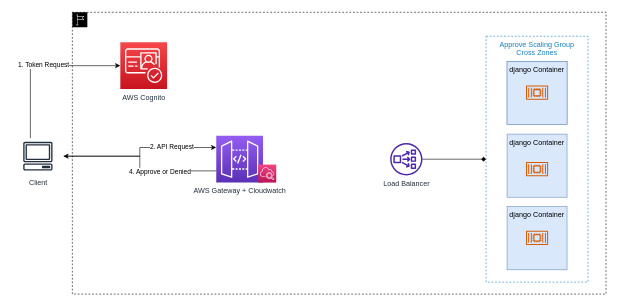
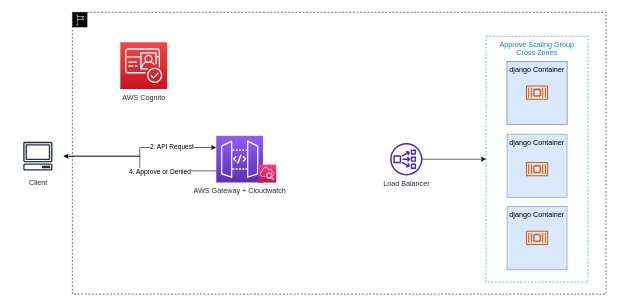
edge "Client" -> "AWS Cognito": removed, label "1. Token Request"
edge "Load Balancer" -> "Approve Scaling Group Cross Zones": arrowhead diamond -> classic
